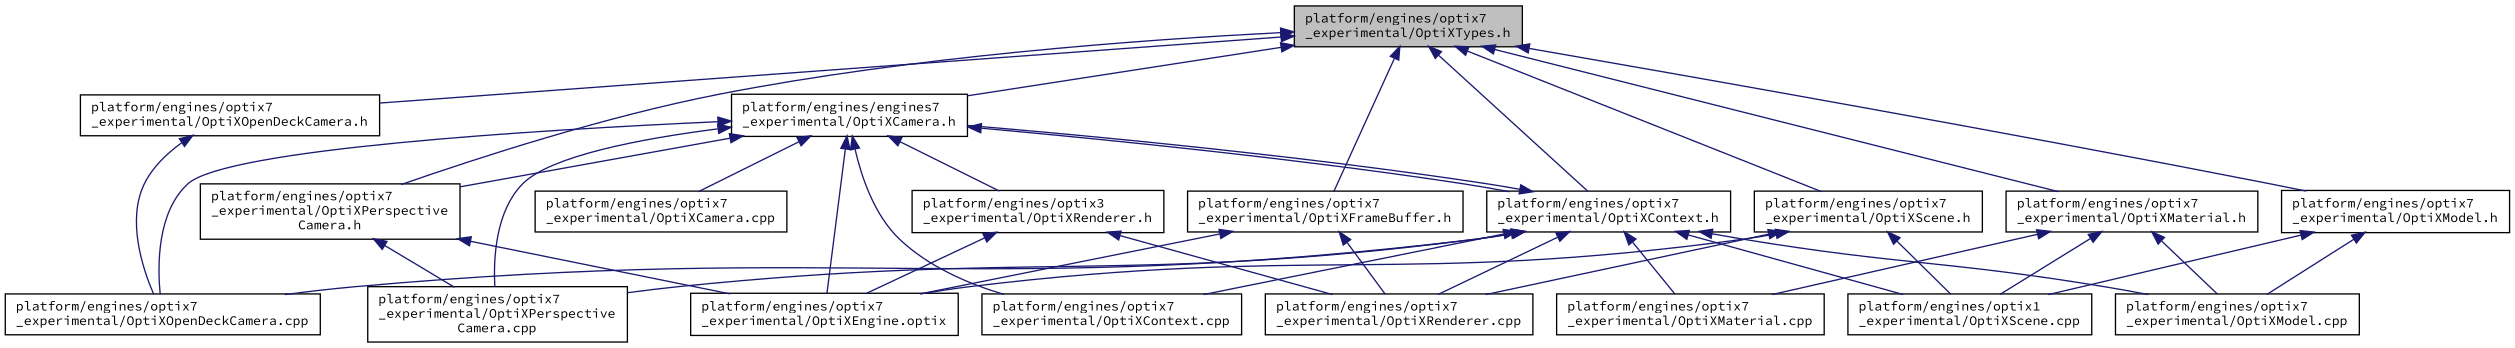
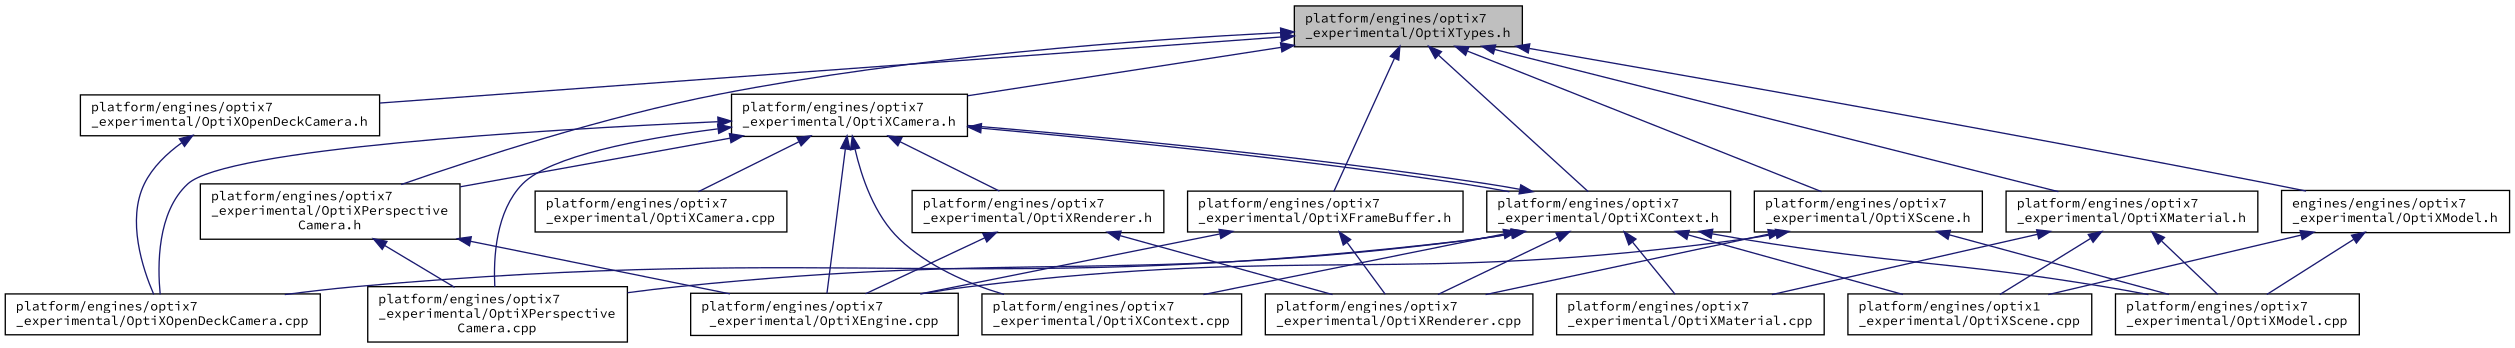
node "platform/engines/engines7 _experimental/OptiXCamera.h": label "platform/engines/engines7 _experimental/OptiXCamera.h" -> "platform/engines/optix7 _experimental/OptiXCamera.h"
node "platform/engines/optix3 _experimental/OptiXRenderer.h": label "platform/engines/optix3 _experimental/OptiXRenderer.h" -> "platform/engines/optix7 _experimental/OptiXRenderer.h"
node "platform/engines/optix7 _experimental/OptiXModel.h": label "platform/engines/optix7 _experimental/OptiXModel.h" -> "engines/engines/optix7 _experimental/OptiXModel.h"
edge "platform/engines/optix1 _experimental/OptiXScene.cpp" -> "platform/engines/optix7 _experimental/OptiXScene.h": now "platform/engines/optix7 _experimental/OptiXModel.cpp" -> "platform/engines/optix7 _experimental/OptiXScene.h"
node "platform/engines/optix7 _experimental/OptiXEngine.optix": label "platform/engines/optix7 _experimental/OptiXEngine.optix" -> "platform/engines/optix7 _experimental/OptiXEngine.cpp"
